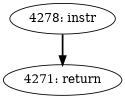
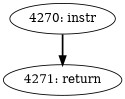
node "4278: instr": label "4278: instr" -> "4270: instr"
